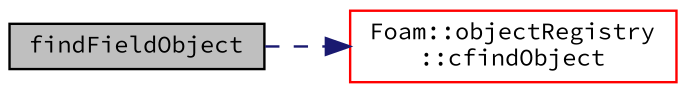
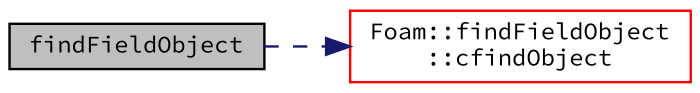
node "Foam::objectRegistry ::cfindObject": label "Foam::objectRegistry ::cfindObject" -> "Foam::findFieldObject ::cfindObject"
